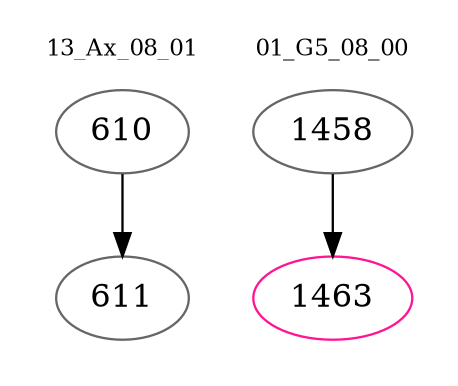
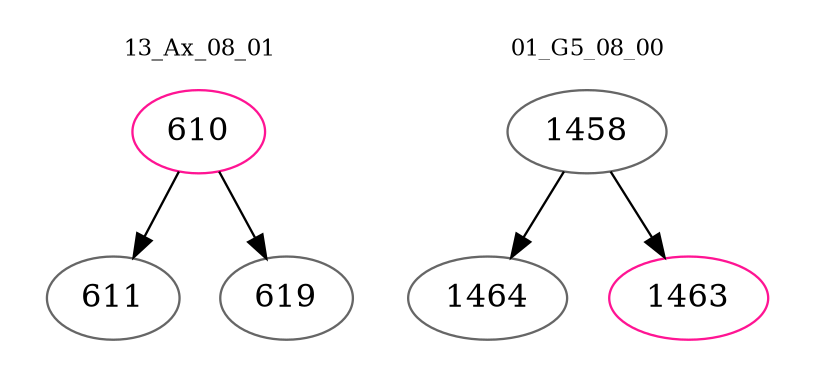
node "610": color gray40 -> deeppink
node "619": added
node "1464": added
